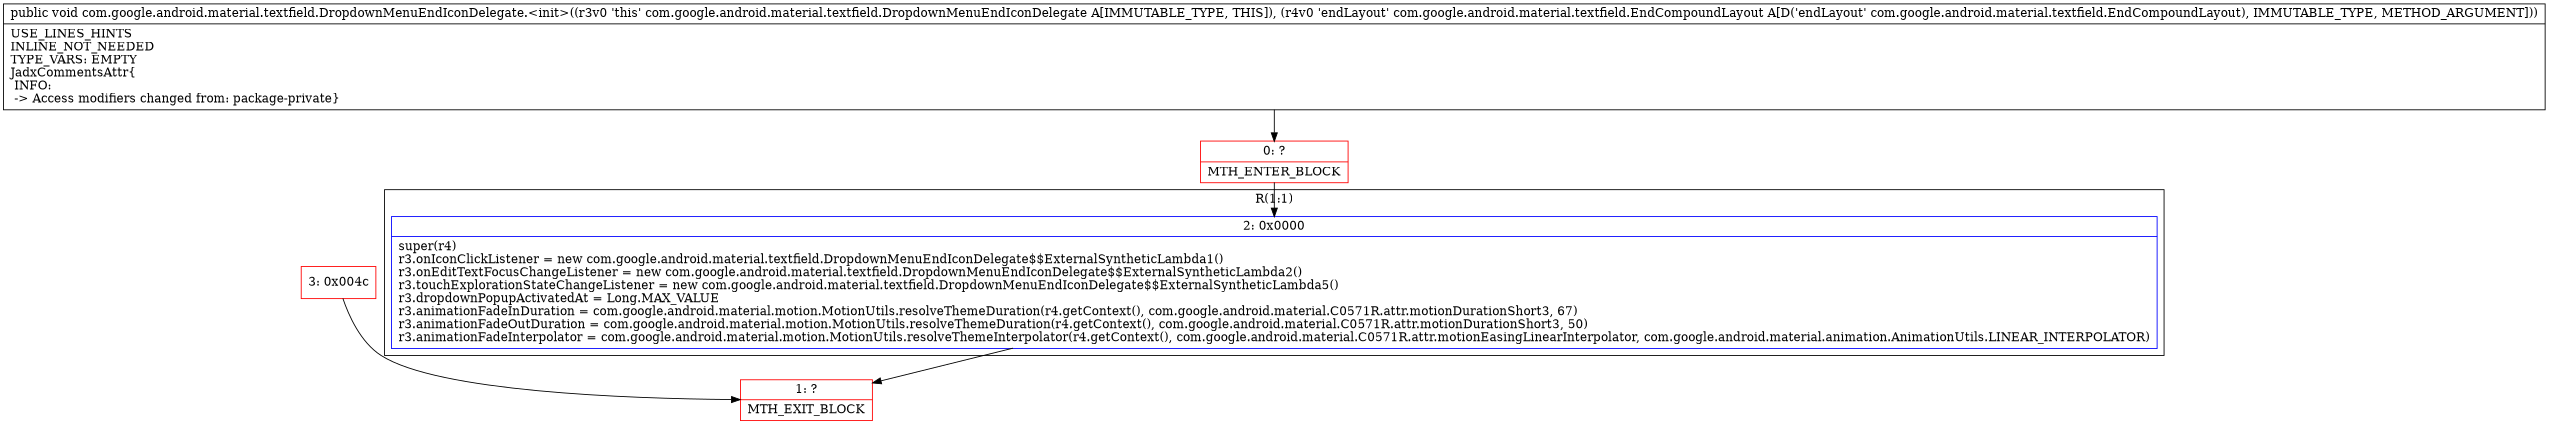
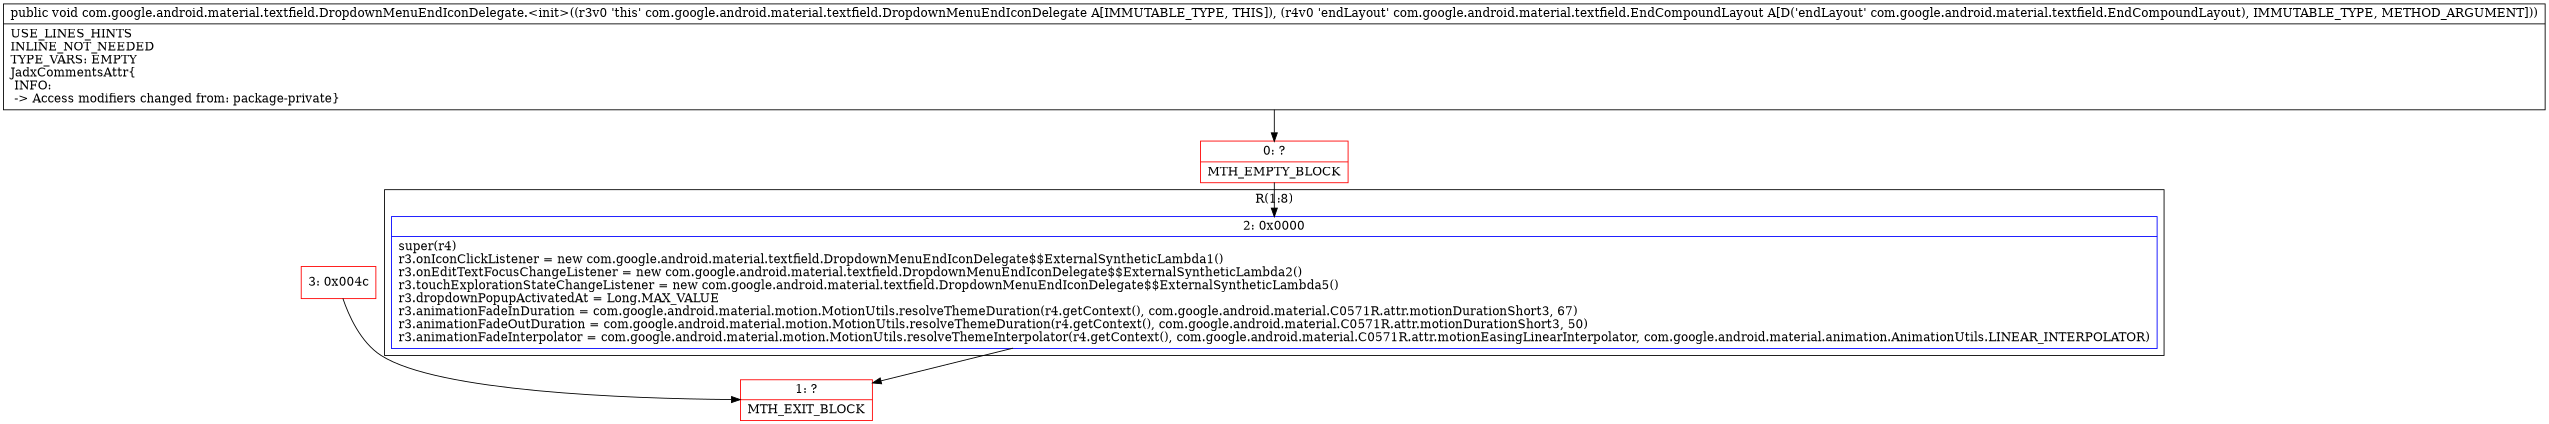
node "0: ?": text "MTH_ENTER_BLOCK" -> "MTH_EMPTY_BLOCK"
cluster "R(1:1)": label "R(1:1)" -> "R(1:8)"
